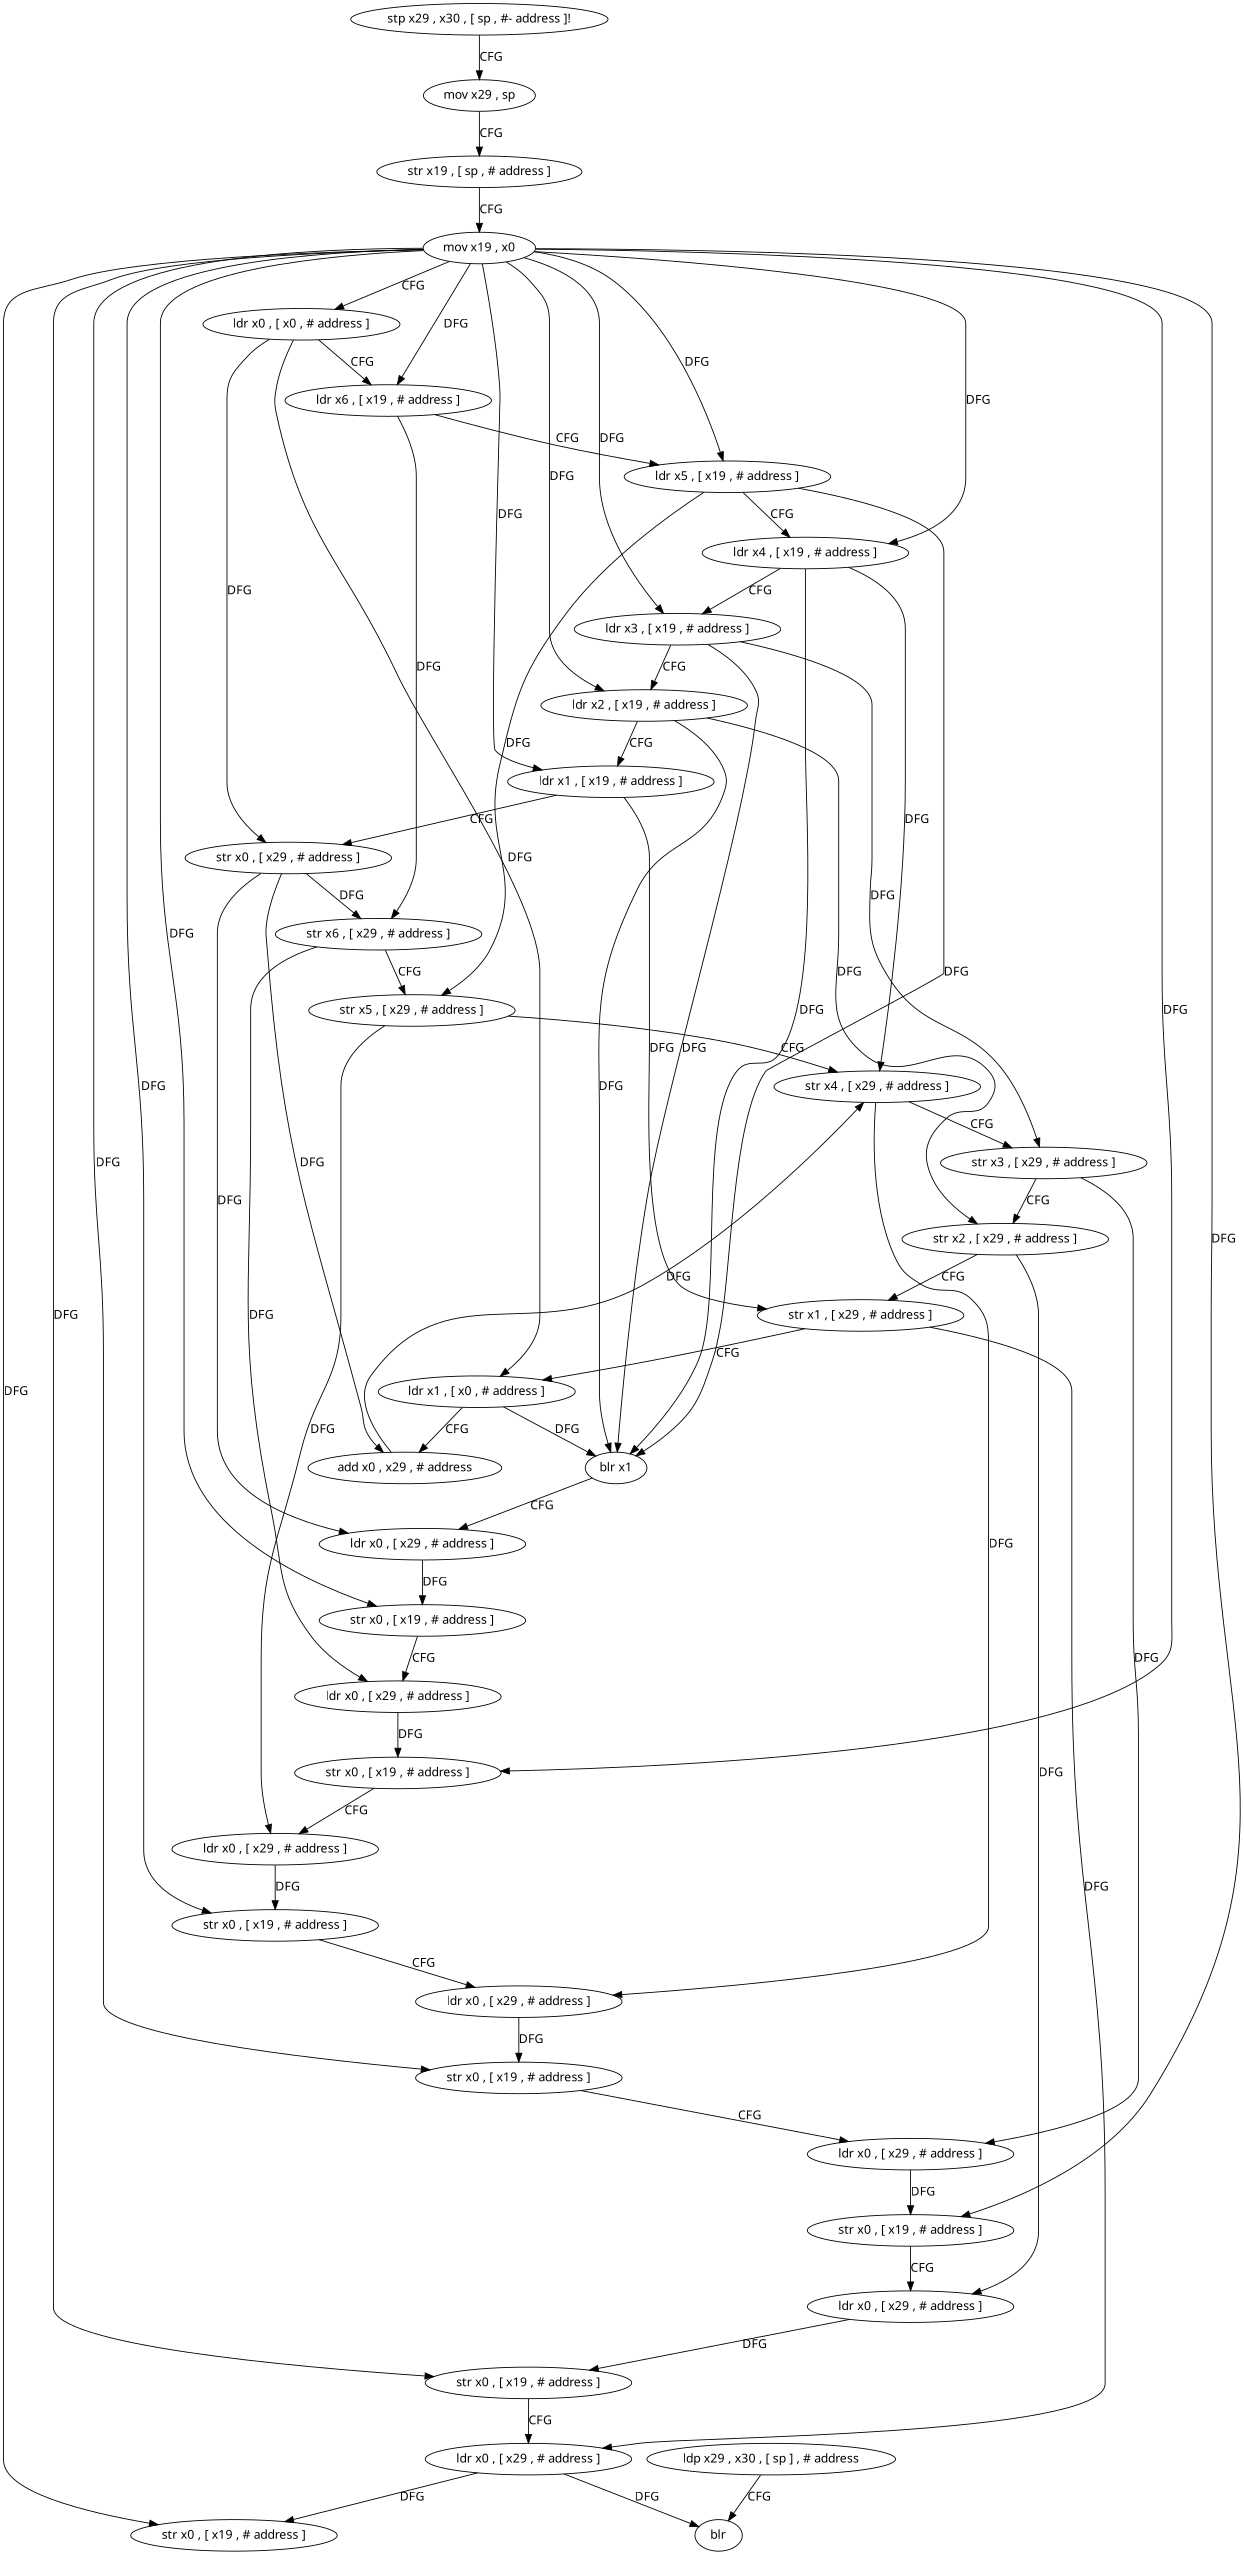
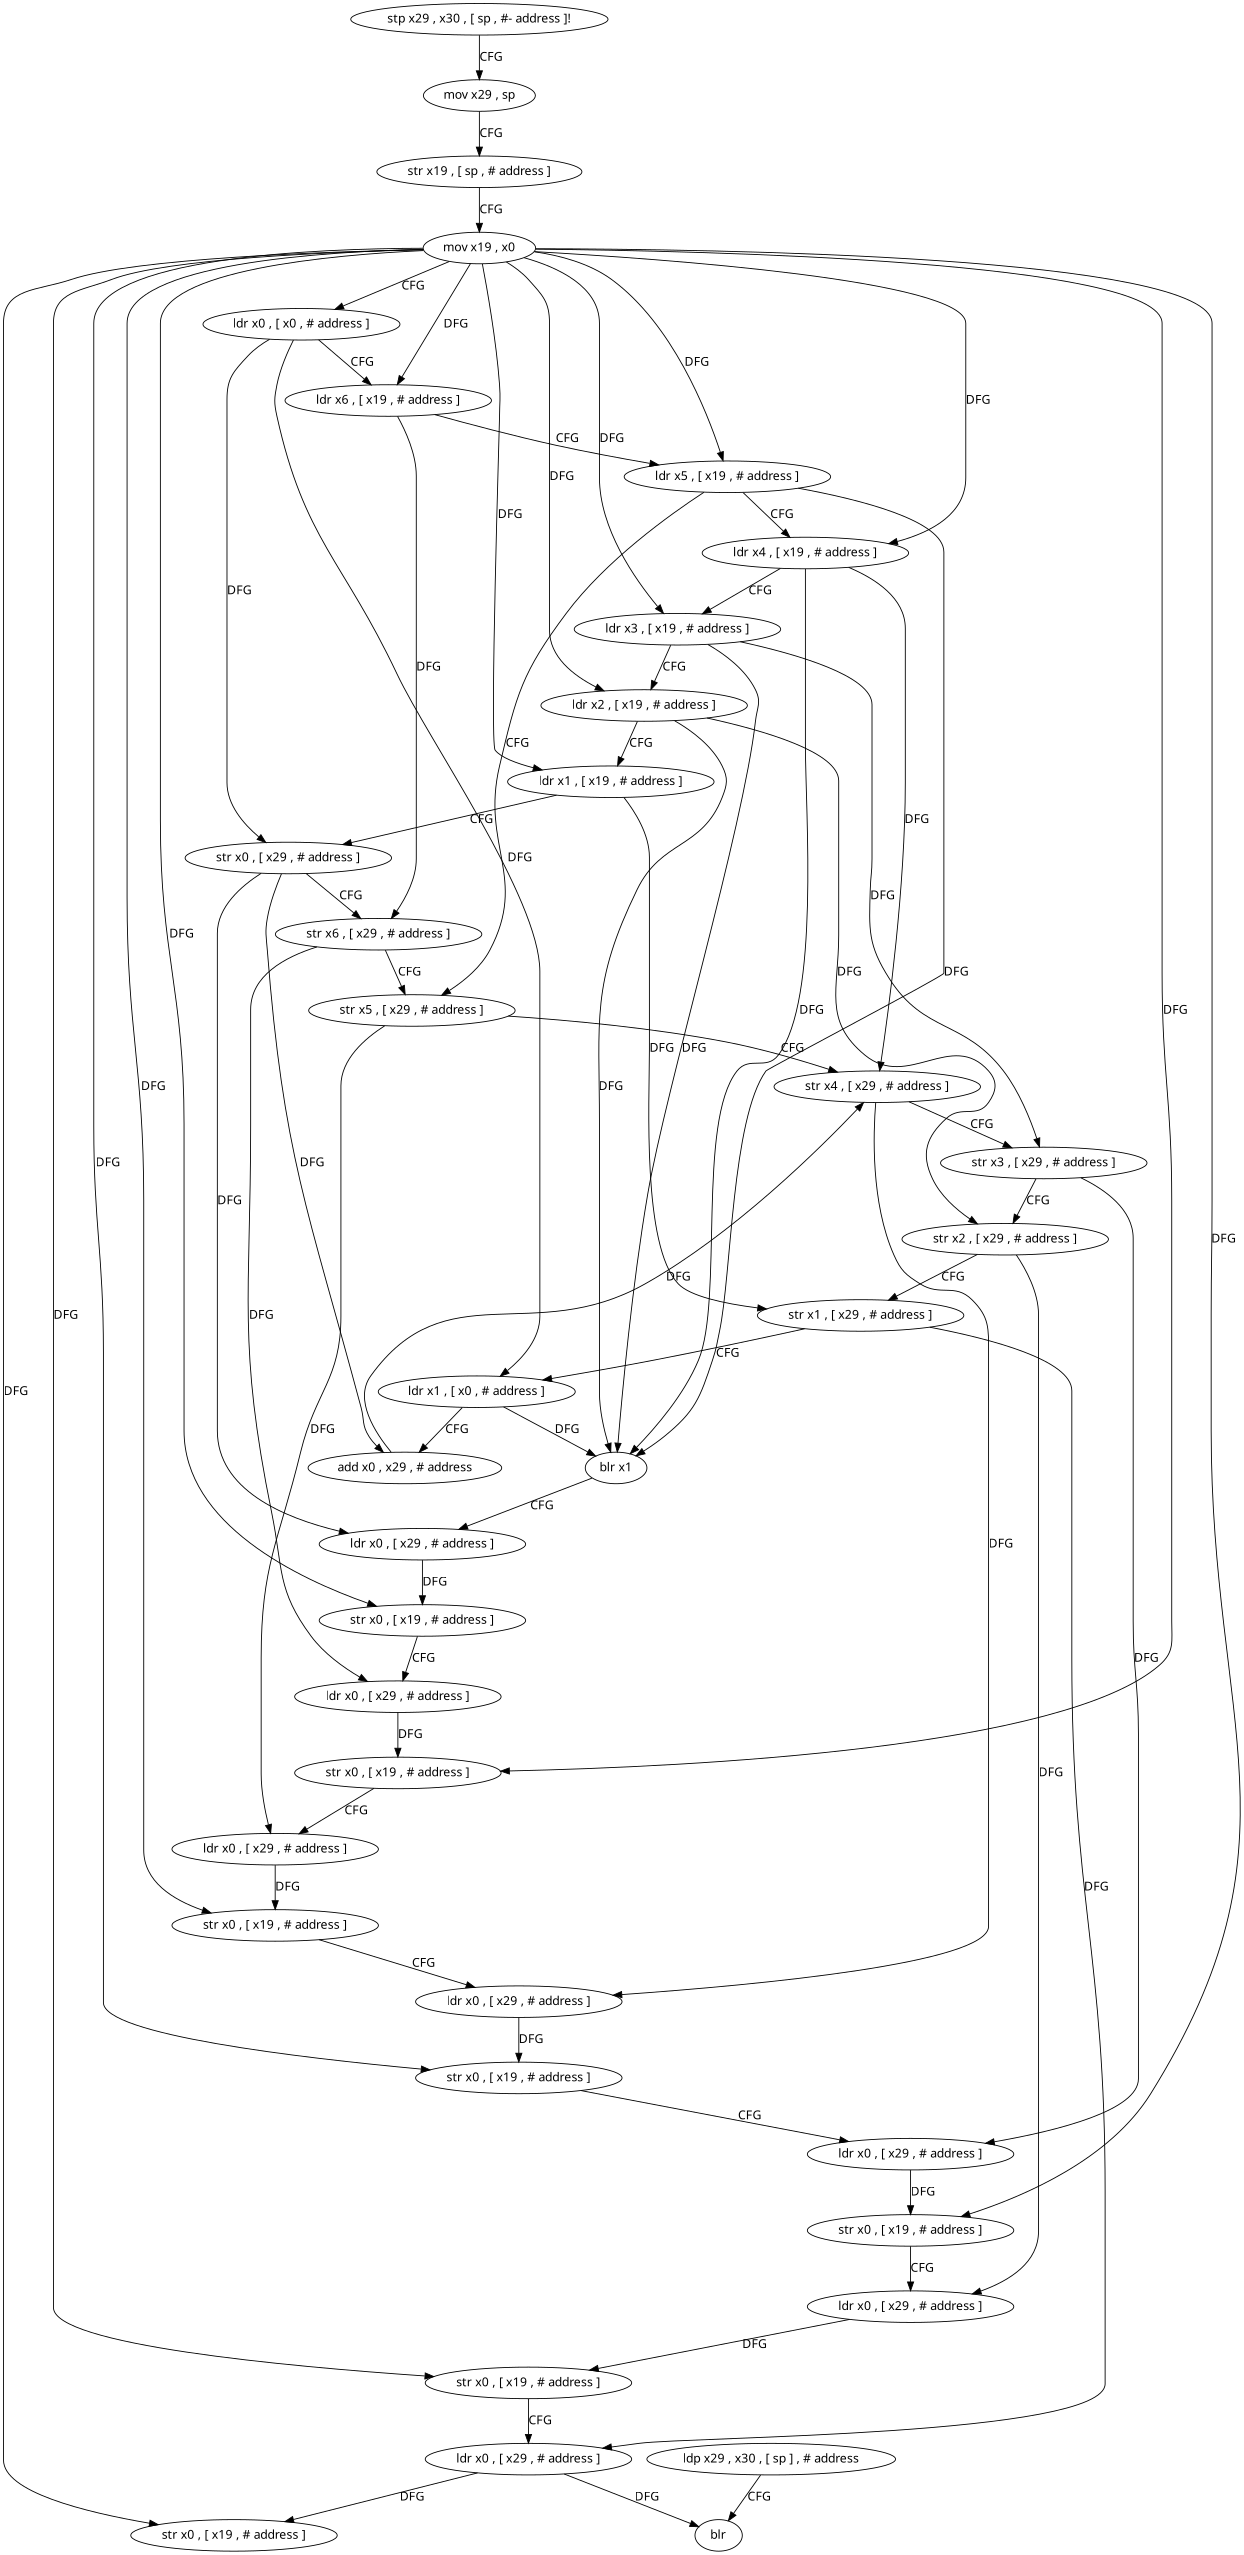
edge "ldr x5 , [ x19 , # address ]" -> "str x5 , [ x29 , # address ]": label "DFG" -> "CFG"
edge "str x0 , [ x29 , # address ]" -> "str x6 , [ x29 , # address ]": label "DFG" -> "CFG"
